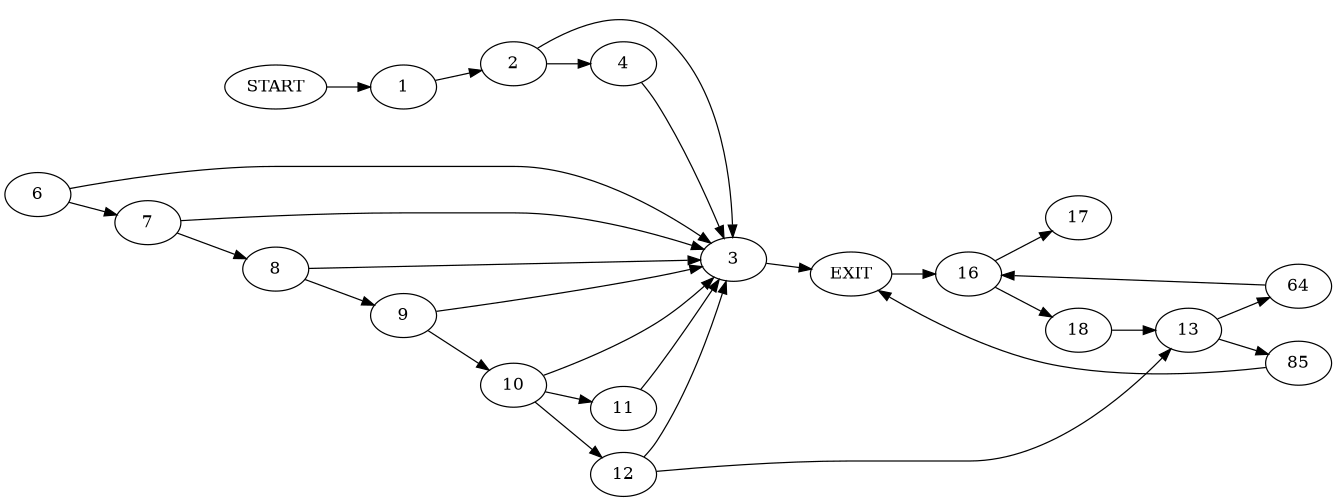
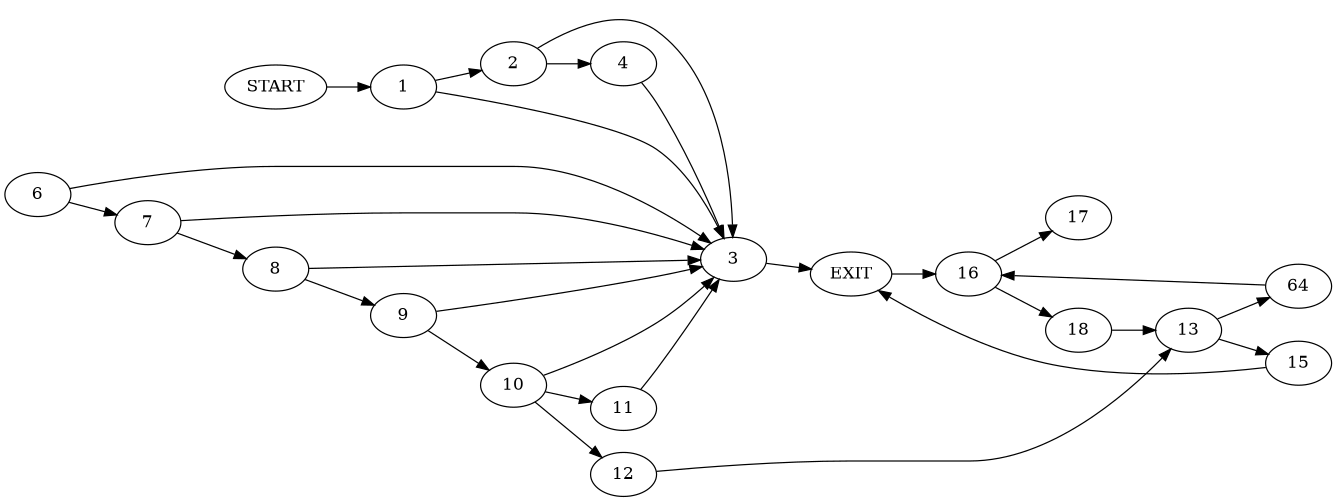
node "85": label "85" -> "15"
edge "12" -> "3": now "1" -> "3"
